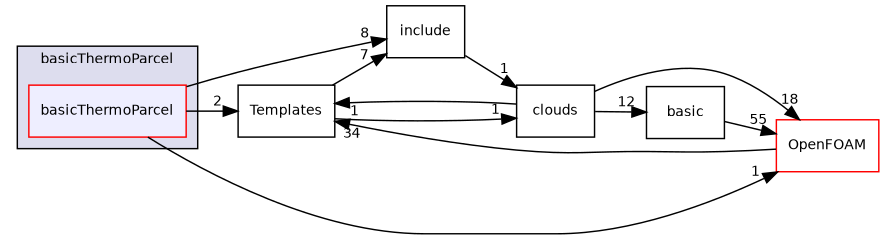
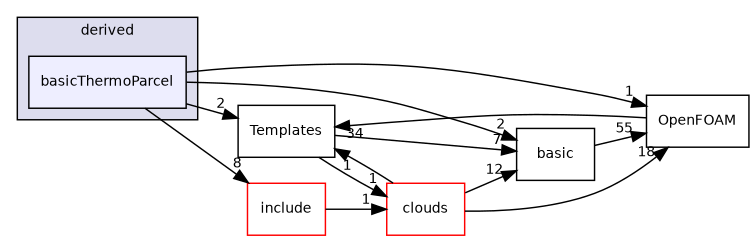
node "include": color black -> red
cluster "basicThermoParcel": label "basicThermoParcel" -> "derived"
edge "Templates" -> "include": now "Templates" -> "basic"
edge "basicThermoParcel" -> "basic": added
node "basicThermoParcel": color red -> black
node "clouds": color black -> red
node "OpenFOAM": color red -> black
